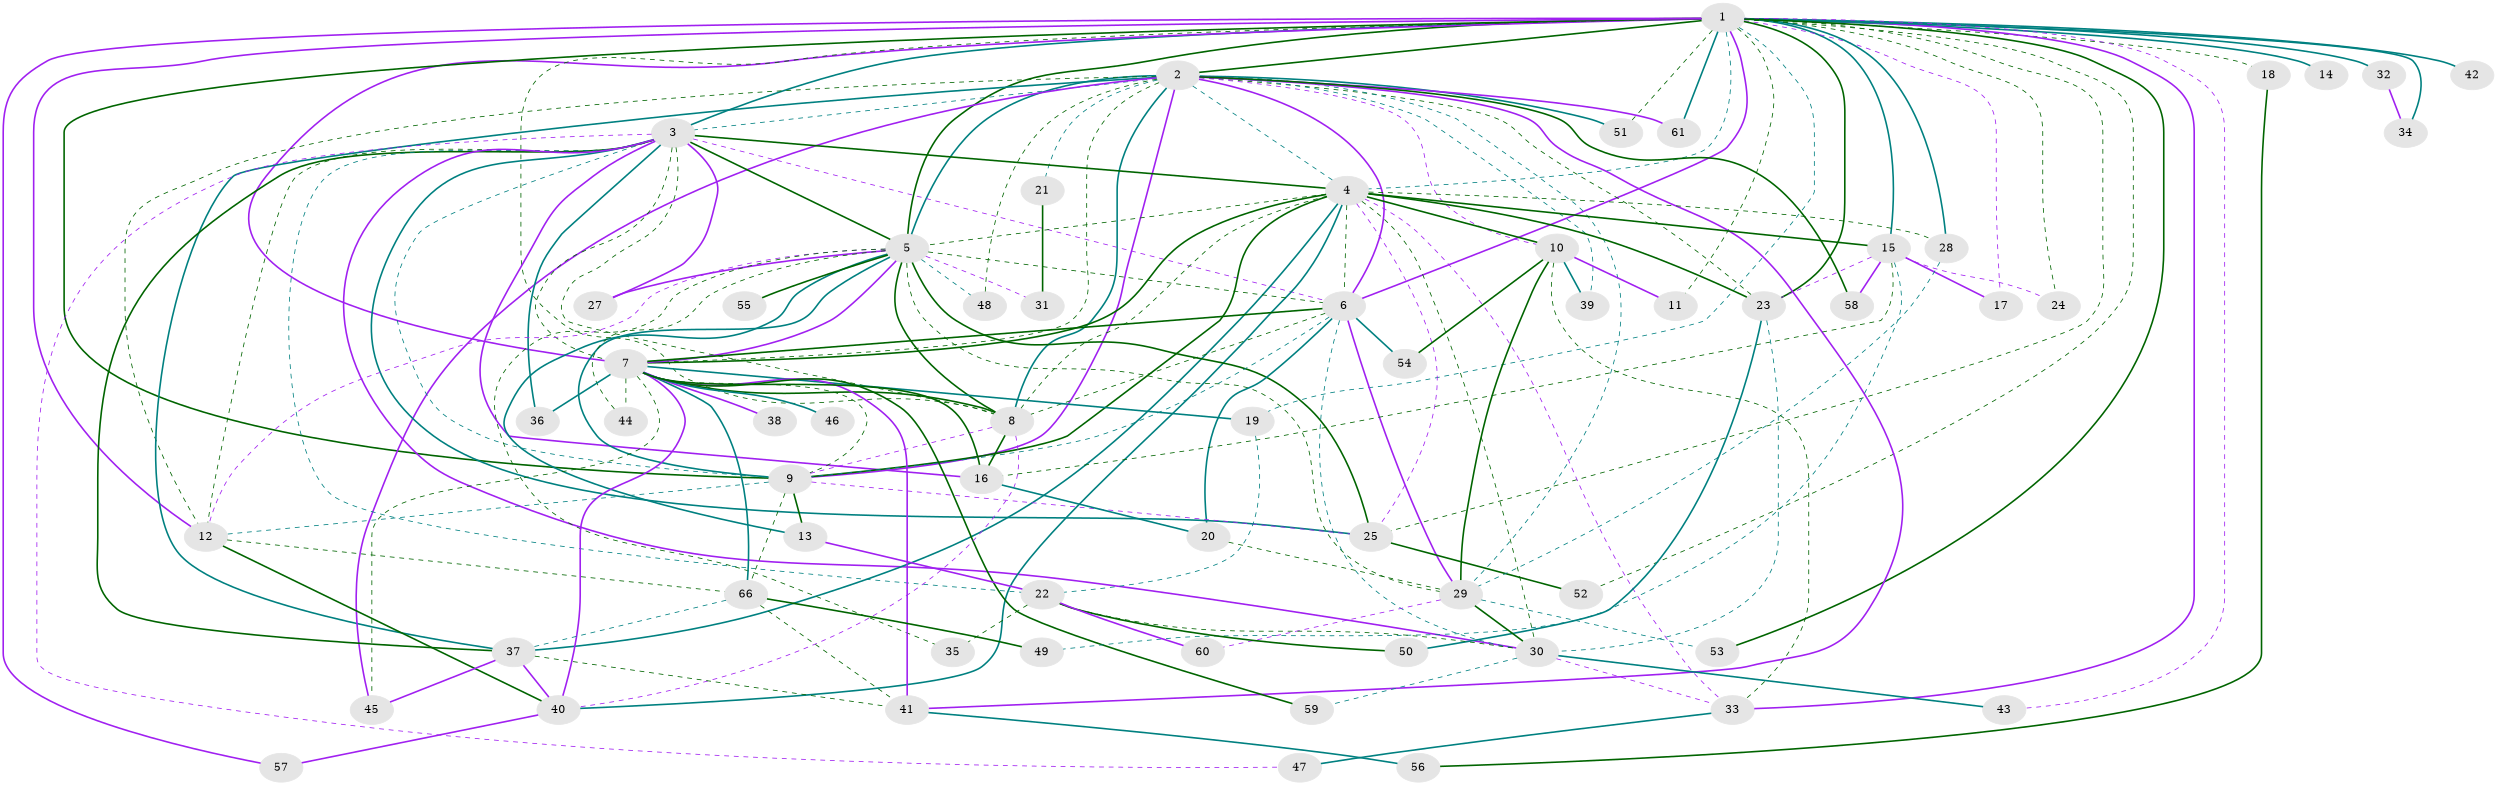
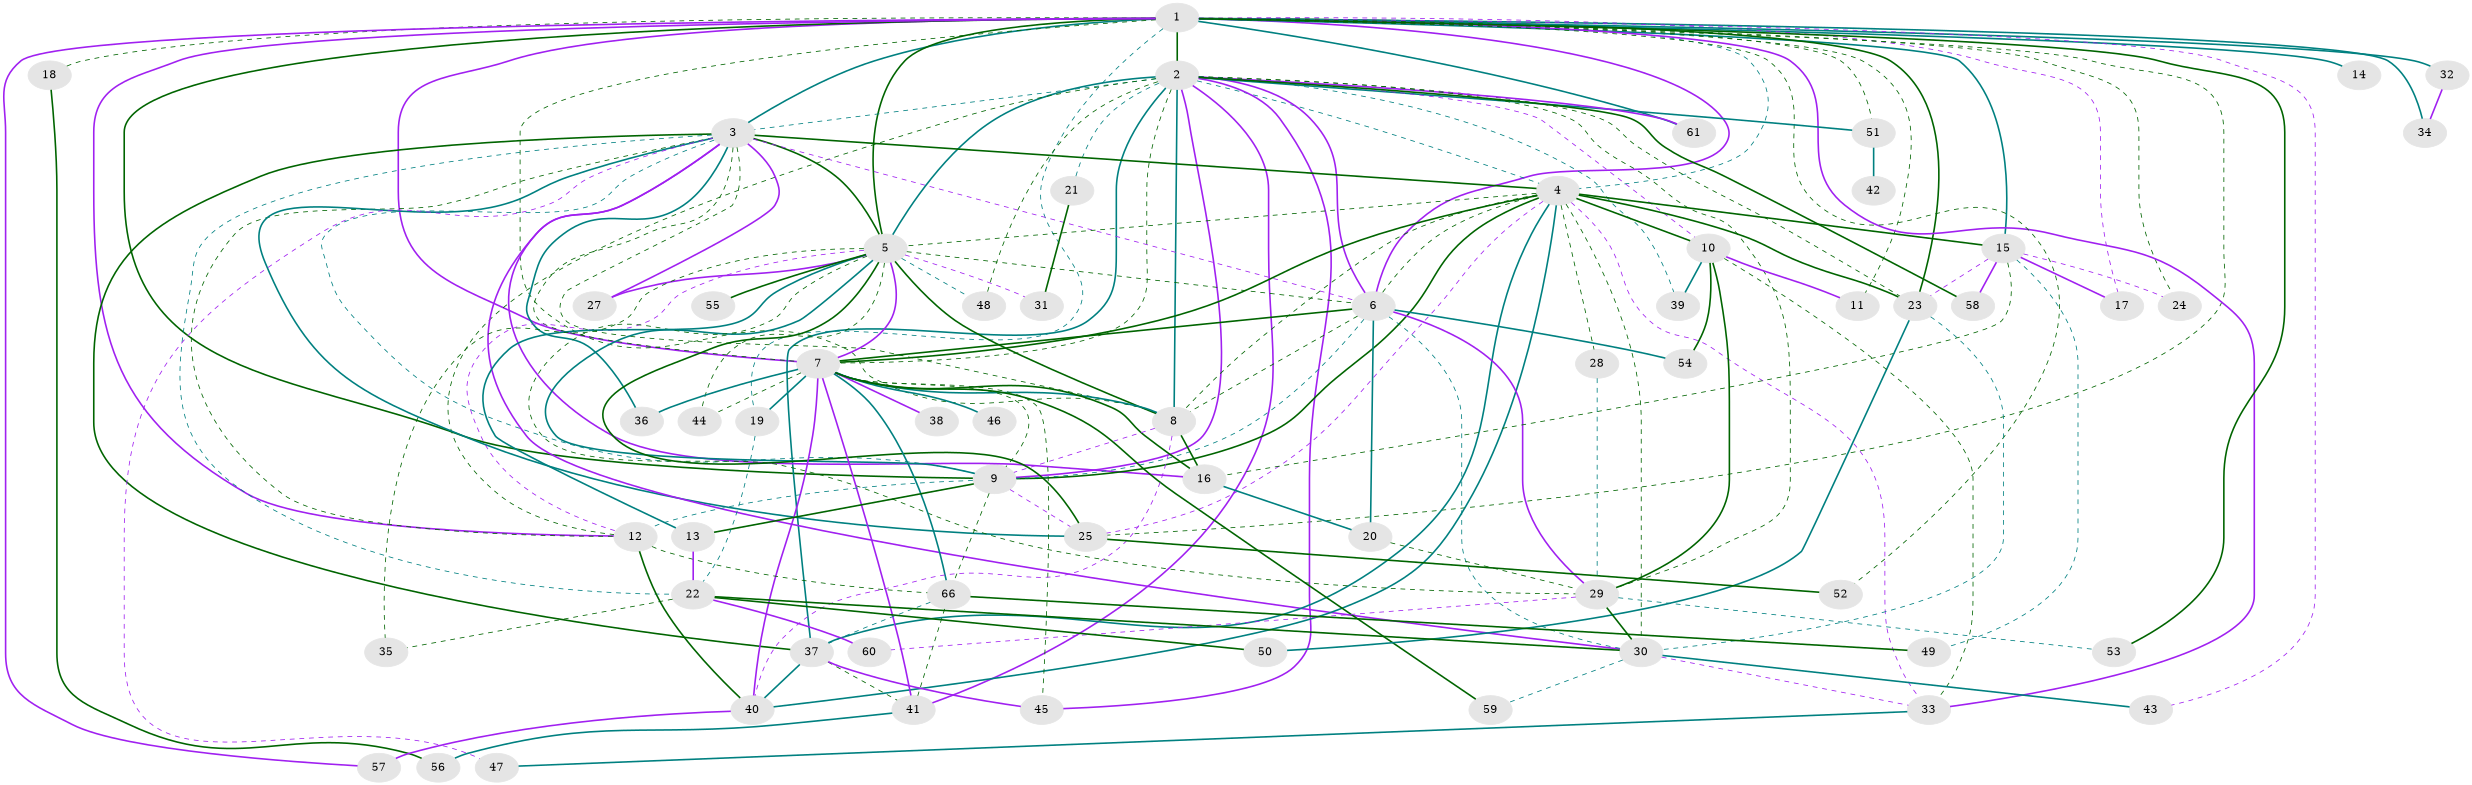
edge "1" -- "42": now "51" -- "42"
edge "1" -- "28": removed
edge "2" -- "29": color teal -> darkgreen
edge "7" -- "8": color darkgreen -> teal
edge "22" -- "30": style dashed -> bold
edge "37" -- "40": color purple -> teal
